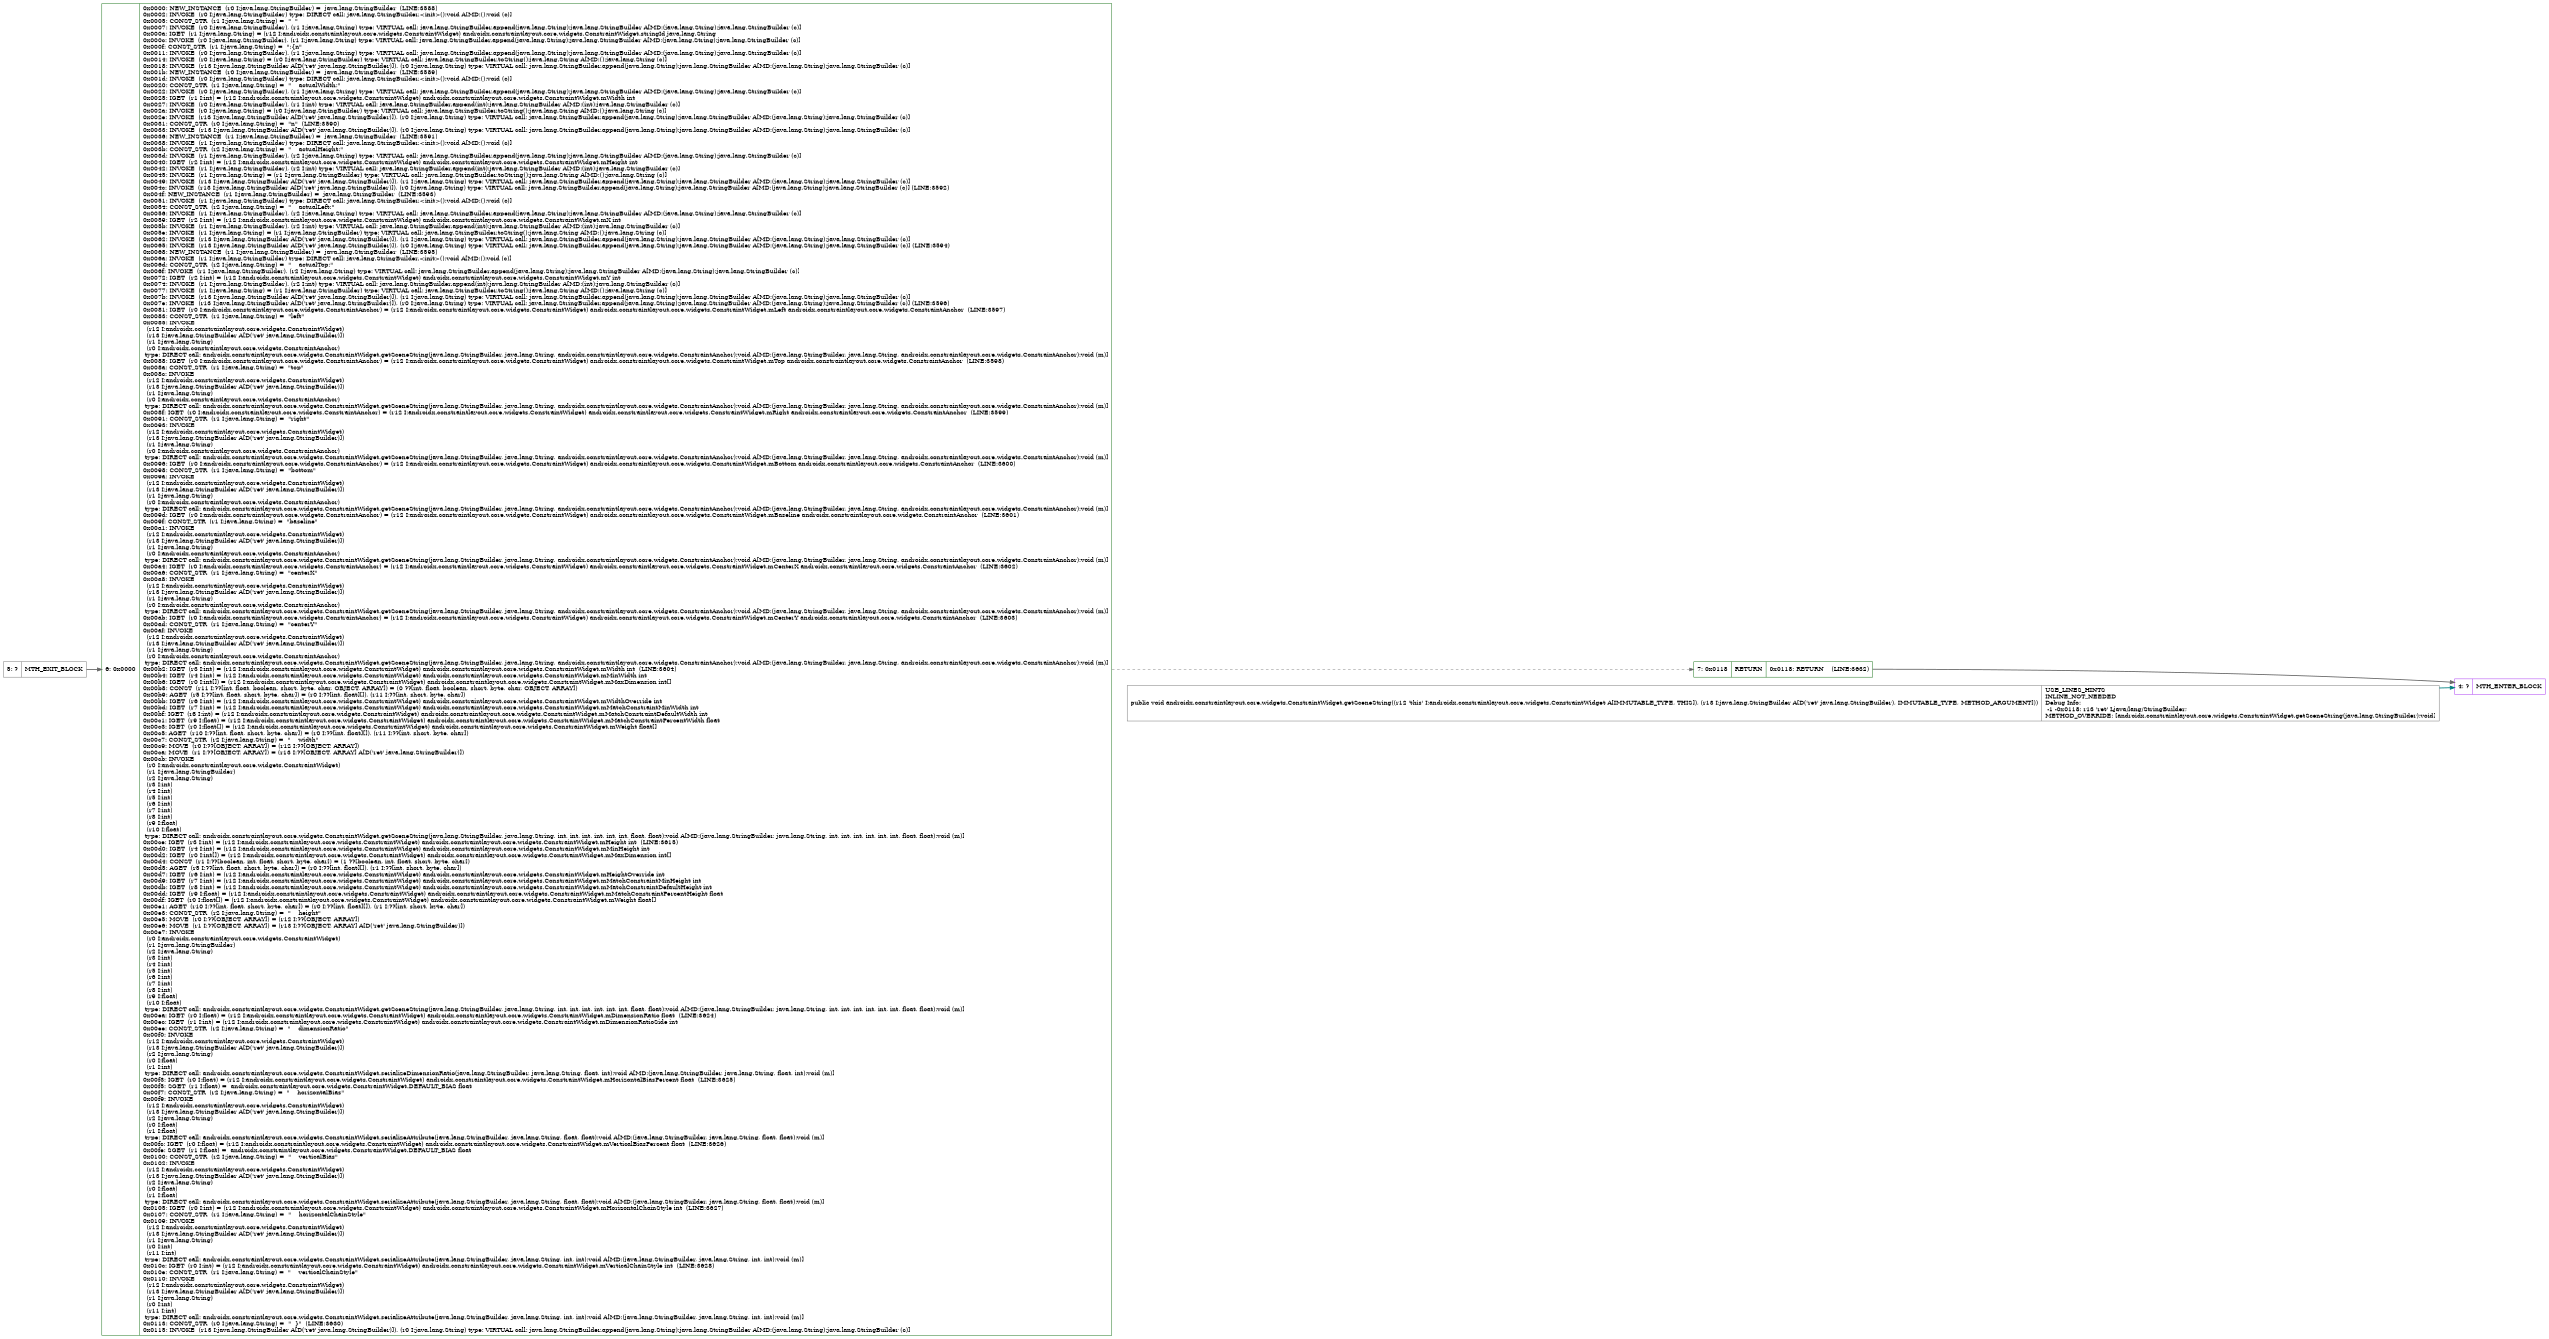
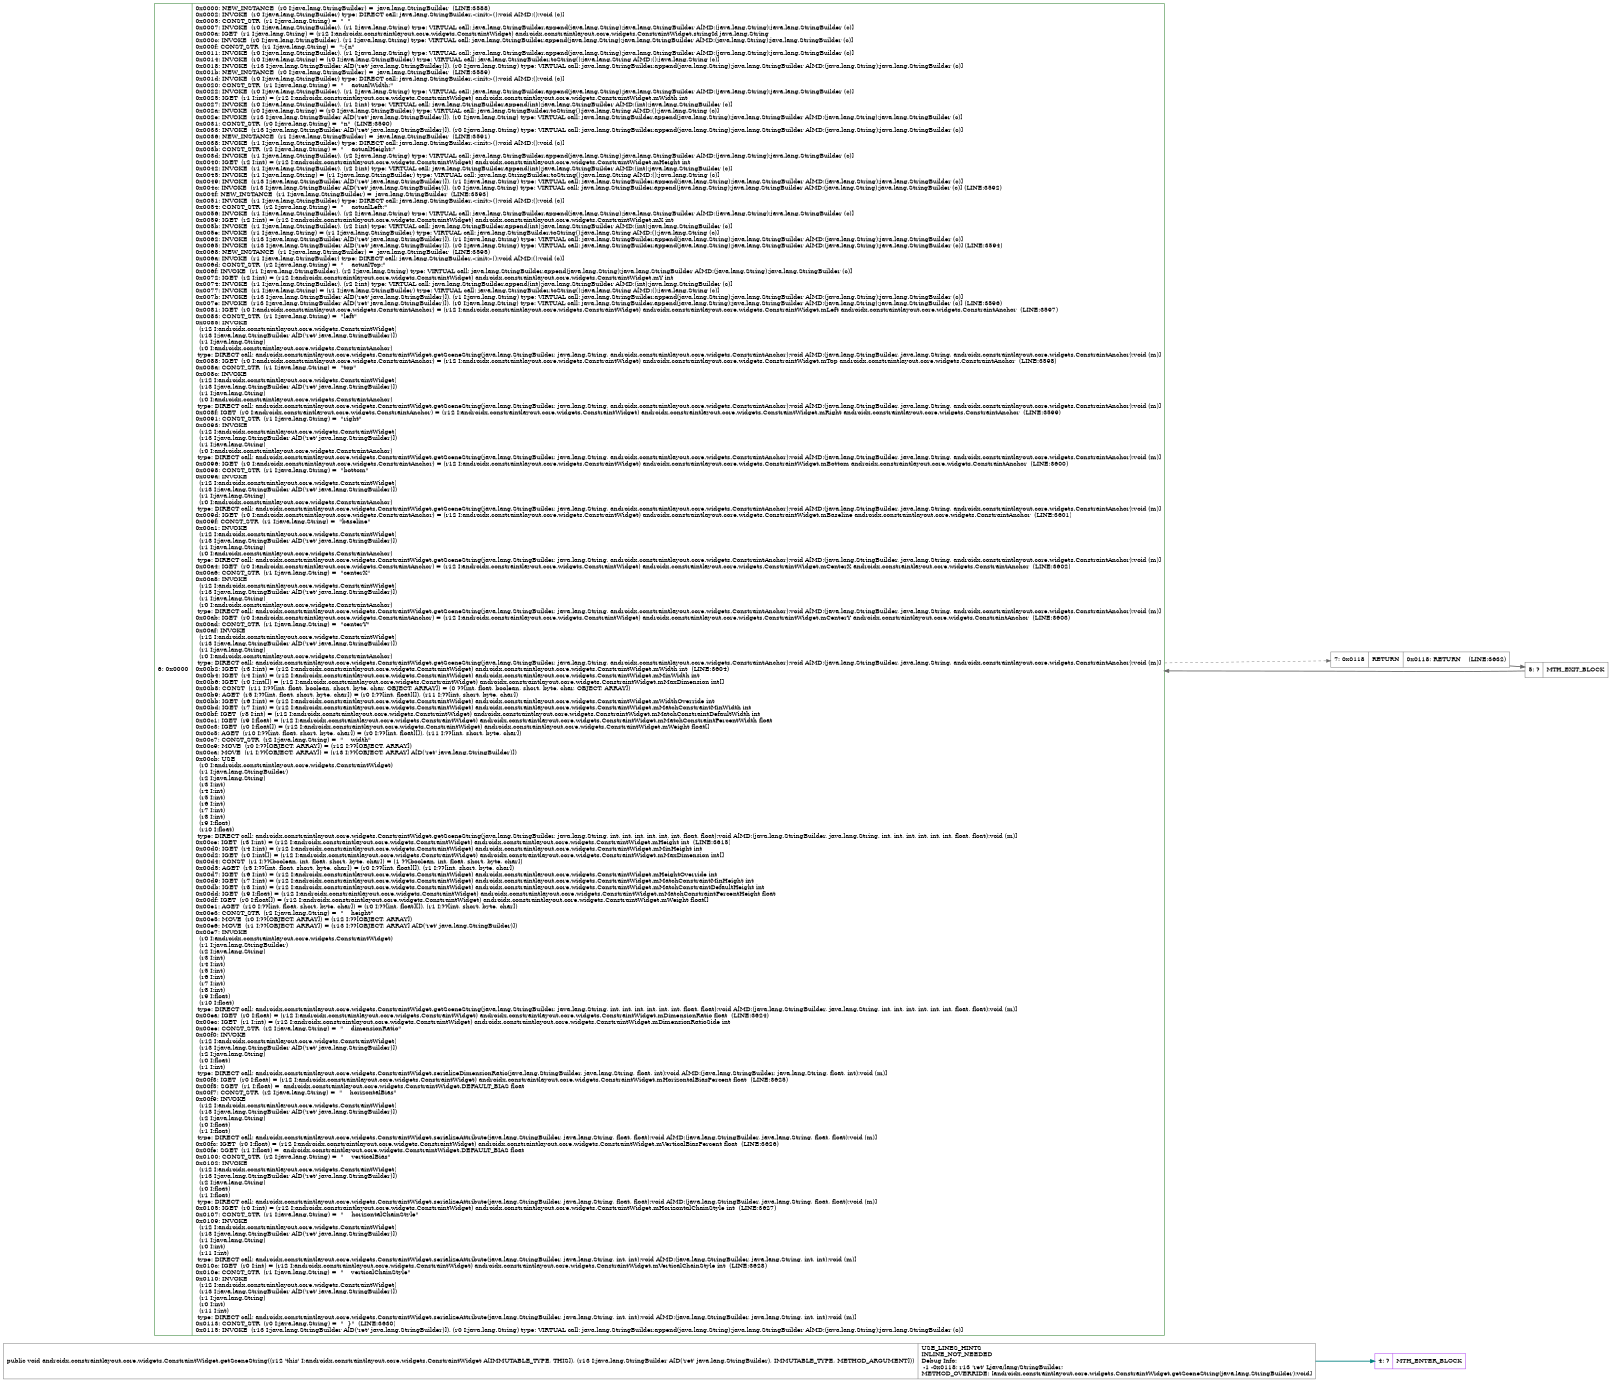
node "7: 0x0118": color darkgreen -> gray40
edge "7: 0x0118" -> "4: ?": now "7: 0x0118" -> "5: ?"
node "6: 0x0000": text "0x00cb: INVOKE" -> "0x00cb: USE"
